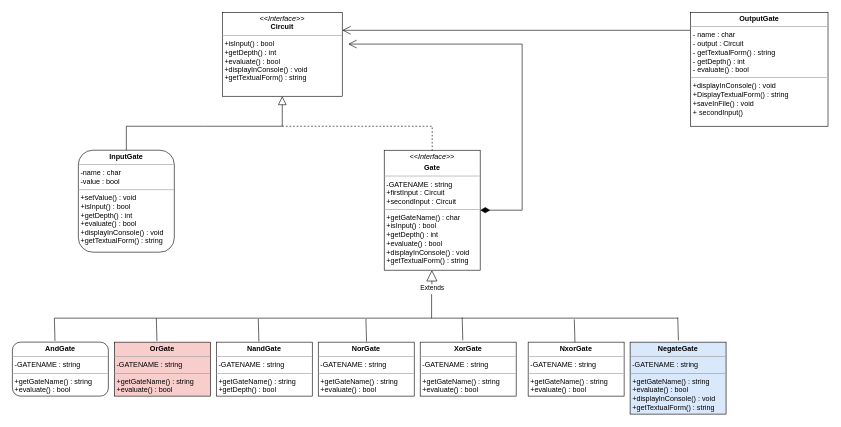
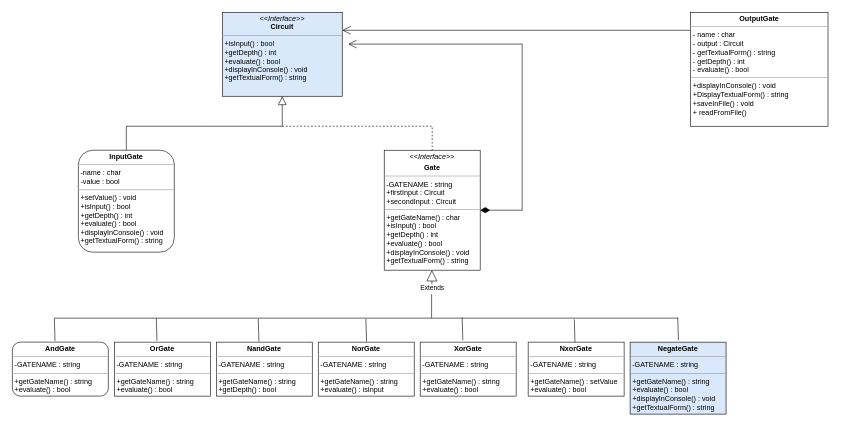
node "<<Interface>> Circuit +isInput() : bool +getDepth() : int +evaluate() : bool +displayInConsole() : void +getTextualForm() : string": fillcolor #ffffff -> #dae8fc
node "OutputGate - name : char - output : Circuit - getTextualForm() : string - getDepth() : int - evaluate() : bool +displayInConsole() : void +DisplayTextualForm() : string +saveInFile() : void + secondInput()": label "OutputGate - name : char - output : Circuit - getTextualForm() : string - getDepth() : int - evaluate() : bool +displayInConsole() : void +DisplayTextualForm() : string +saveInFile() : void + secondInput()" -> "OutputGate - name : char - output : Circuit - getTextualForm() : string - getDepth() : int - evaluate() : bool +displayInConsole() : void +DisplayTextualForm() : string +saveInFile() : void + readFromFile()"
node "NorGate -GATENAME : string +getGateName() : string +evaluate() : bool": label "NorGate -GATENAME : string +getGateName() : string +evaluate() : bool" -> "NorGate -GATENAME : string +getGateName() : string +evaluate() : isInput"
node "NxorGate -GATENAME : string +getGateName() : string +evaluate() : bool": label "NxorGate -GATENAME : string +getGateName() : string +evaluate() : bool" -> "NxorGate -GATENAME : string +getGateName() : setValue +evaluate() : bool"
node "OrGate -GATENAME : string +getGateName() : string +evaluate() : bool": fillcolor #f8cecc -> #ffffff
